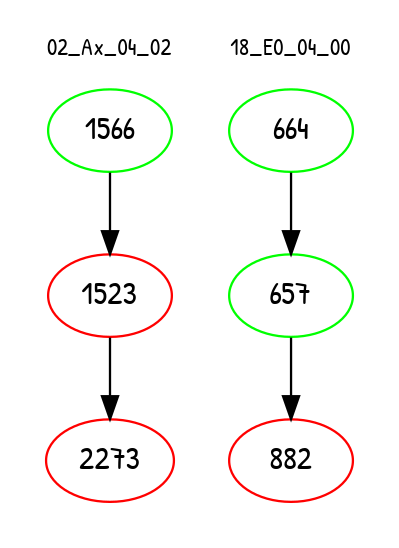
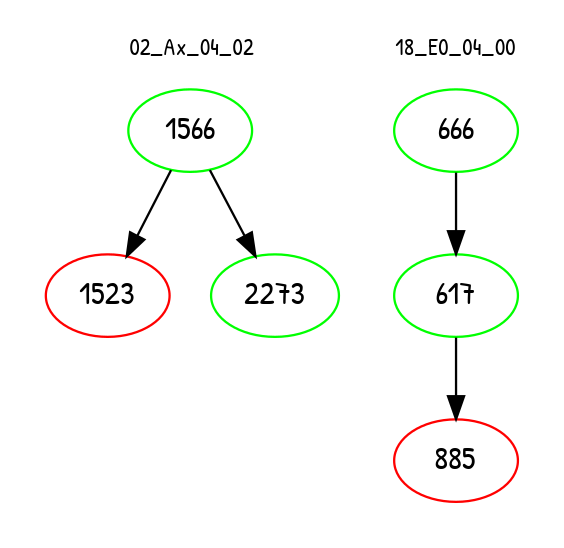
node "664": label "664" -> "666"
node "657": label "657" -> "617"
edge "1523" -> "2273": now "1566" -> "2273"
node "2273": color red -> green
node "882": label "882" -> "885"
